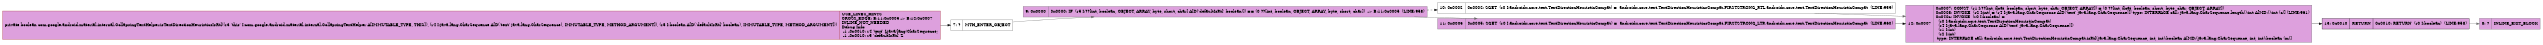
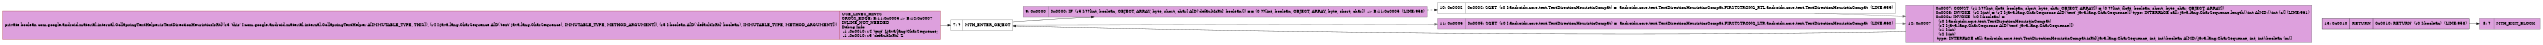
node "12: 0x0007": text "0x040c: INVOKE  (r0 I:boolean) =" -> "0x000c: INVOKE  (r0 I:boolean) ="
edge "9: 0x0000" -> "11: 0x0005": now "7: ?" -> "11: 0x0005"
edge "7: ?" -> "9: 0x0000": color gray40 -> black
edge "11: 0x0005" -> "12: 0x0007": color black -> gray40
edge "12: 0x0007" -> "13: 0x0010": now "12: 0x0007" -> "7: ?"
edge "13: 0x0010" -> "8: ?": color gray40 -> black
node "8: ?": text "INLINE_EXIT_BLOCK" -> "MTH_EXIT_BLOCK"
